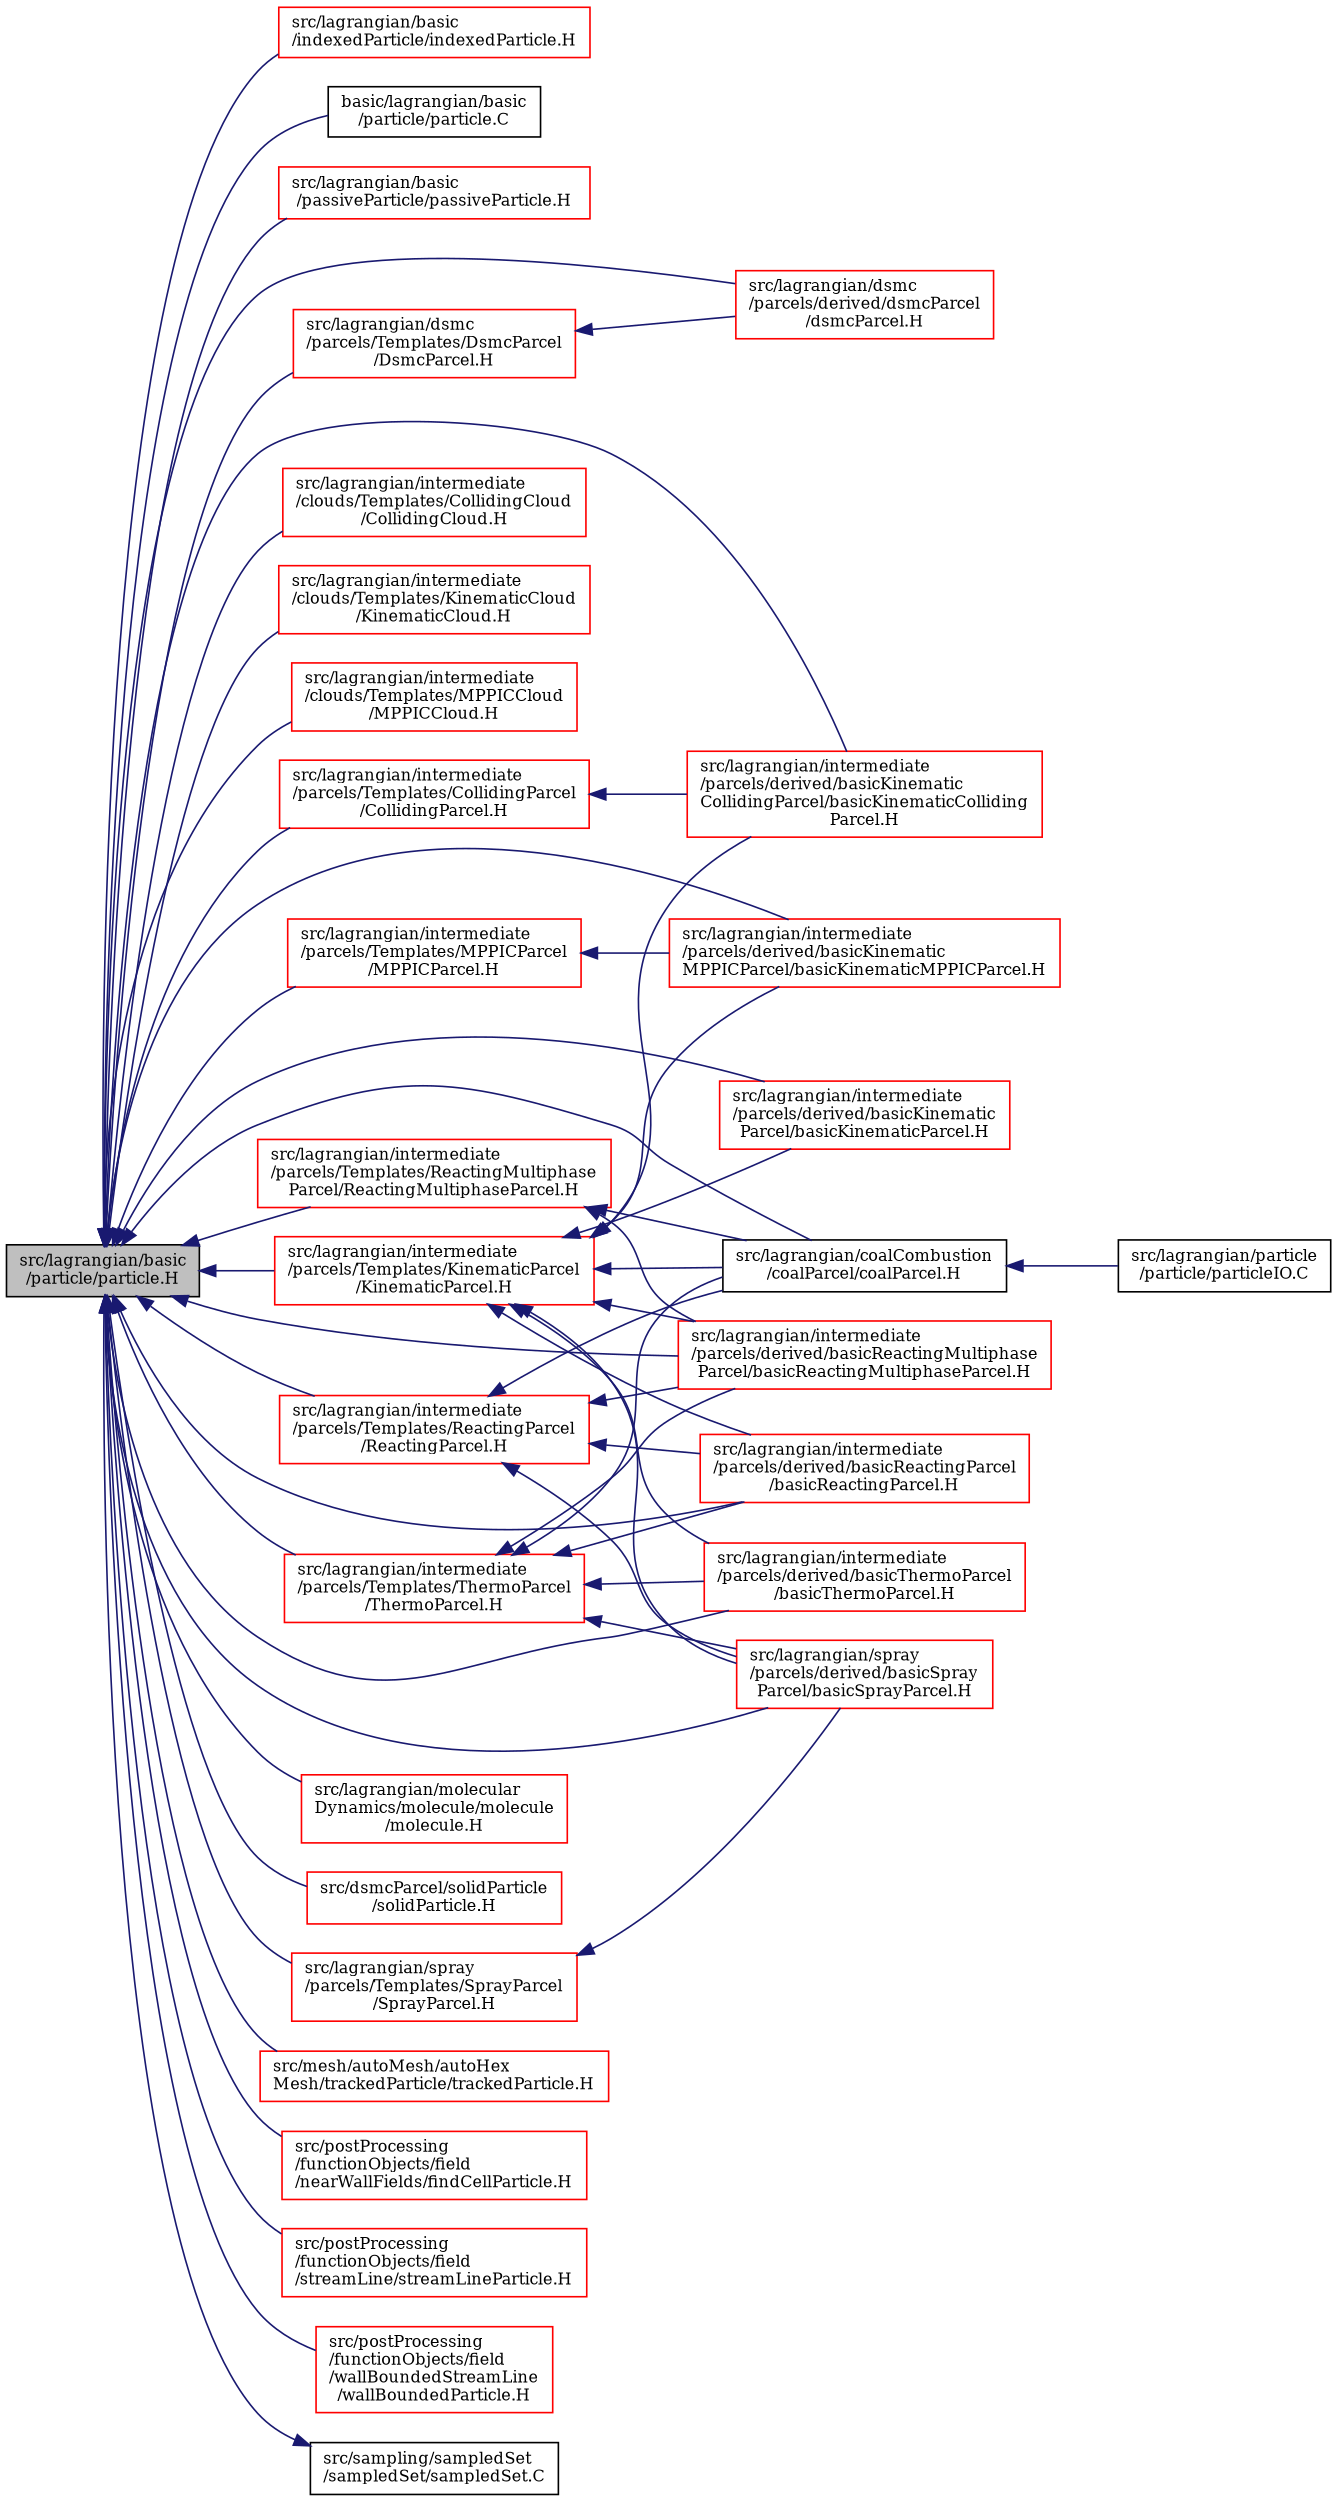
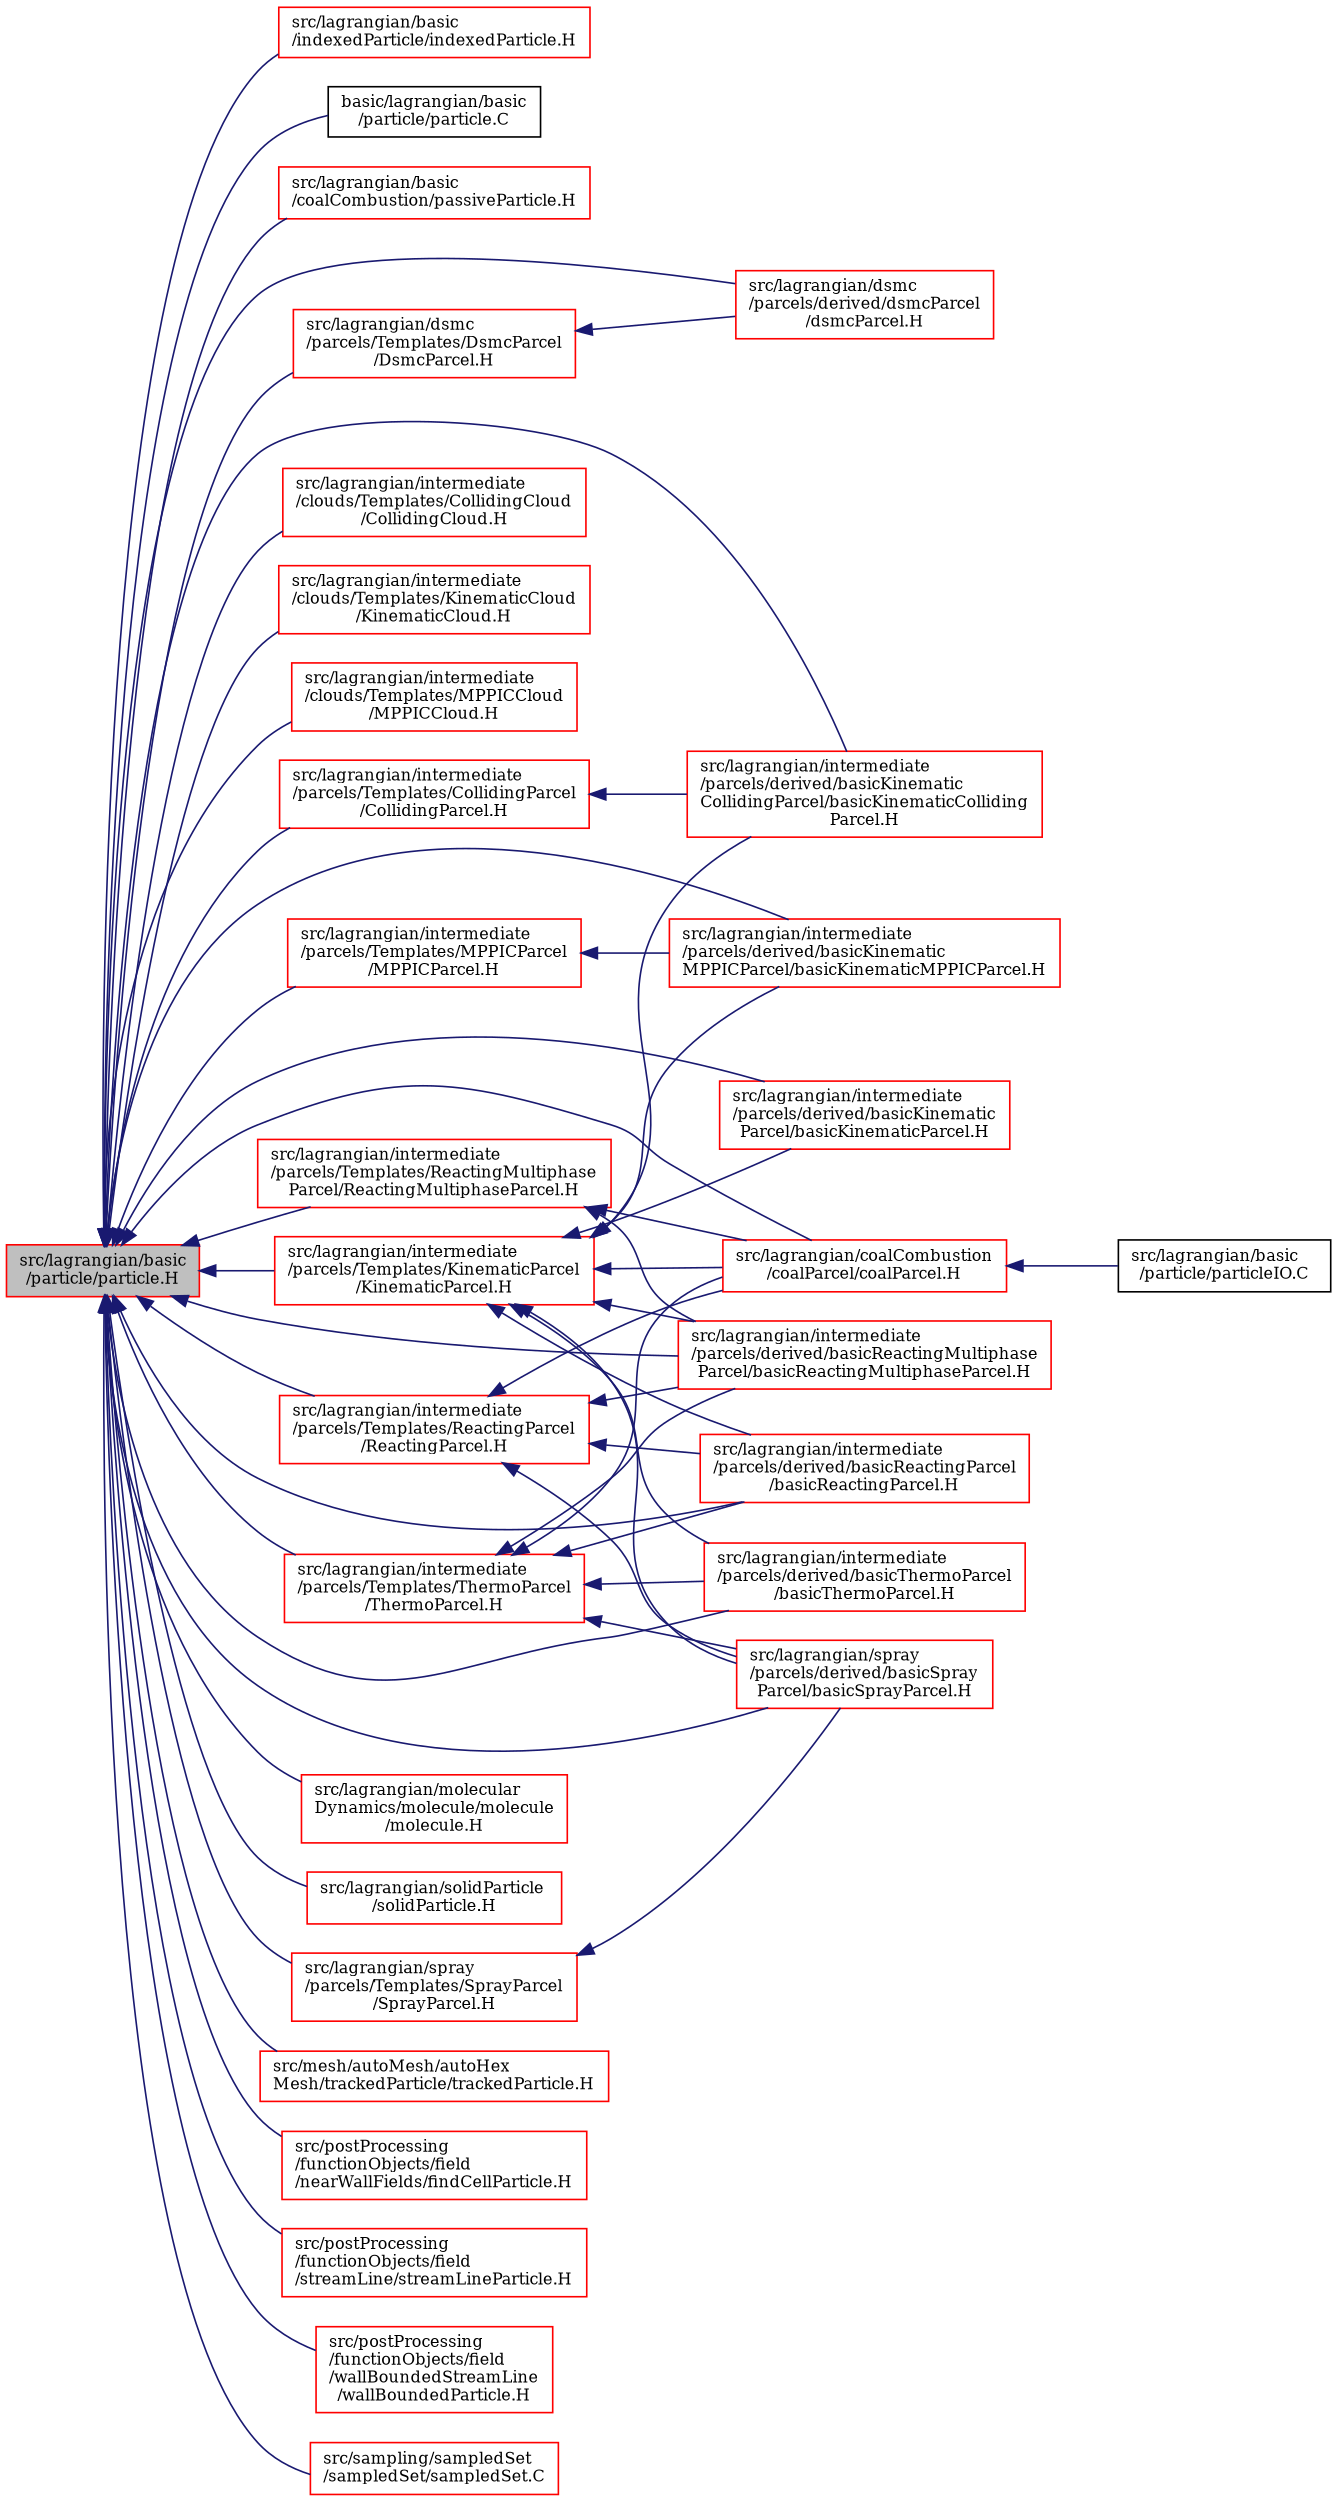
node "src/lagrangian/basic /passiveParticle/passiveParticle.H": label "src/lagrangian/basic /passiveParticle/passiveParticle.H" -> "src/lagrangian/basic /coalCombustion/passiveParticle.H"
node "src/lagrangian/coalCombustion /coalParcel/coalParcel.H": color black -> red
node "src/lagrangian/particle /particle/particleIO.C": label "src/lagrangian/particle /particle/particleIO.C" -> "src/lagrangian/basic /particle/particleIO.C"
node "src/lagrangian/basic /particle/particle.H": color black -> red
edge "src/lagrangian/basic /particle/particle.H" -> "src/sampling/sampledSet /sampledSet/sampledSet.C": reversed
node "src/dsmcParcel/solidParticle /solidParticle.H": label "src/dsmcParcel/solidParticle /solidParticle.H" -> "src/lagrangian/solidParticle /solidParticle.H"
node "src/sampling/sampledSet /sampledSet/sampledSet.C": color black -> red
